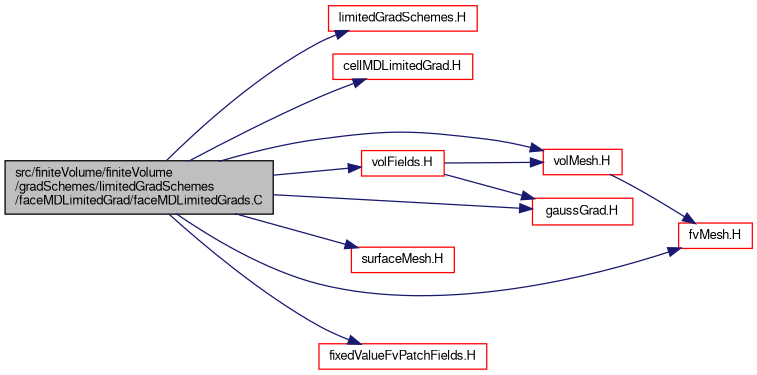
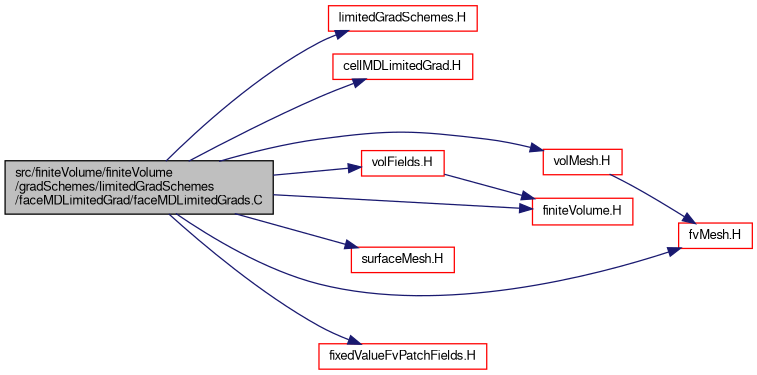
edge "volFields.H" -> "volMesh.H": removed
node "gaussGrad.H": label "gaussGrad.H" -> "finiteVolume.H"
